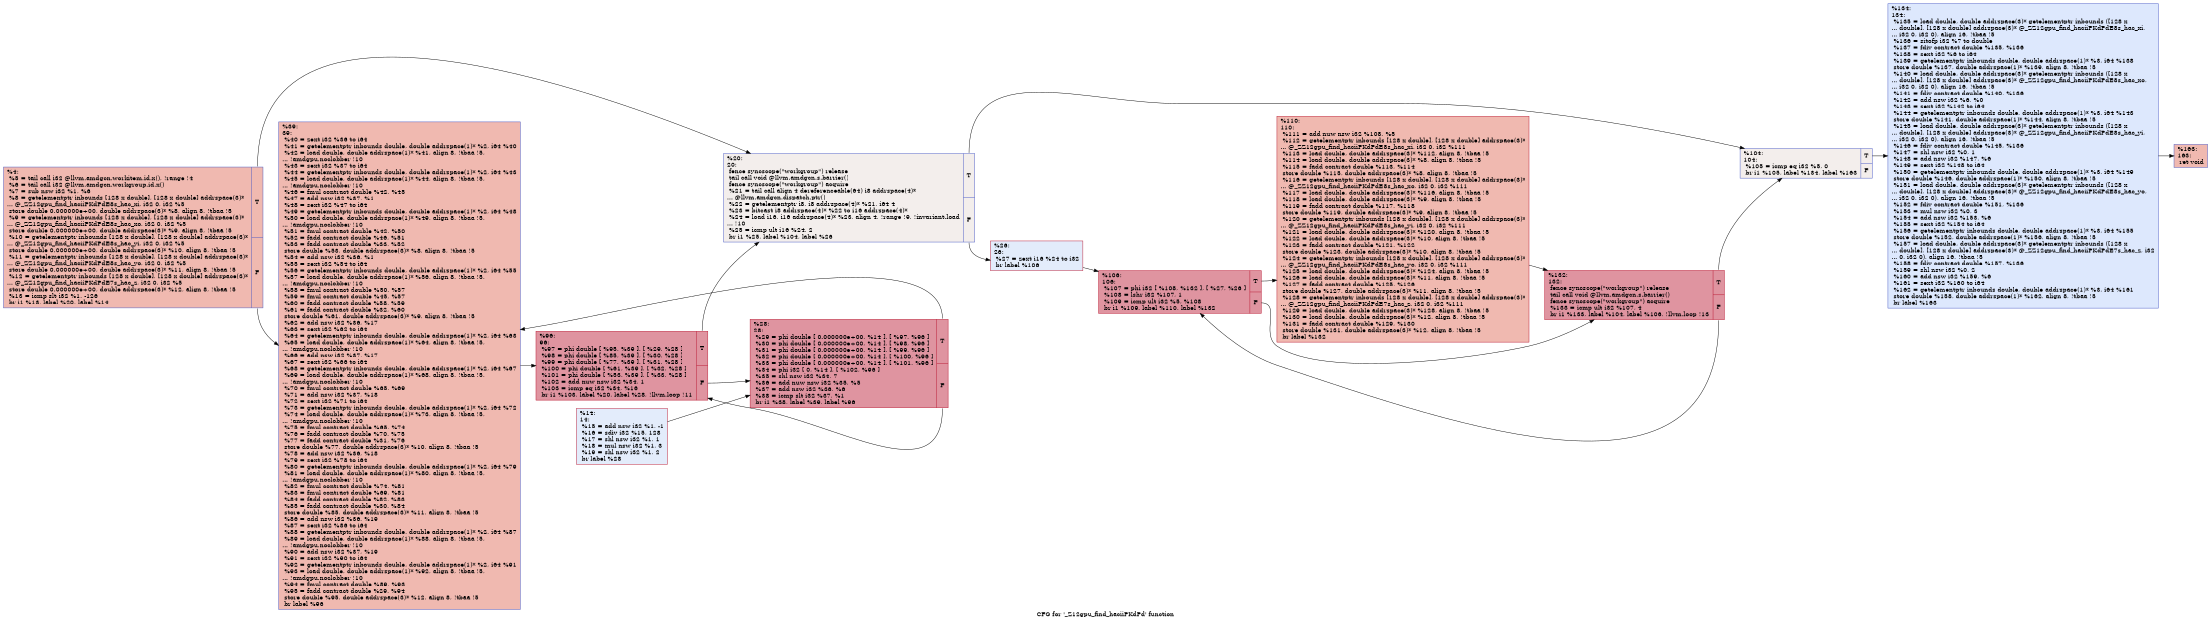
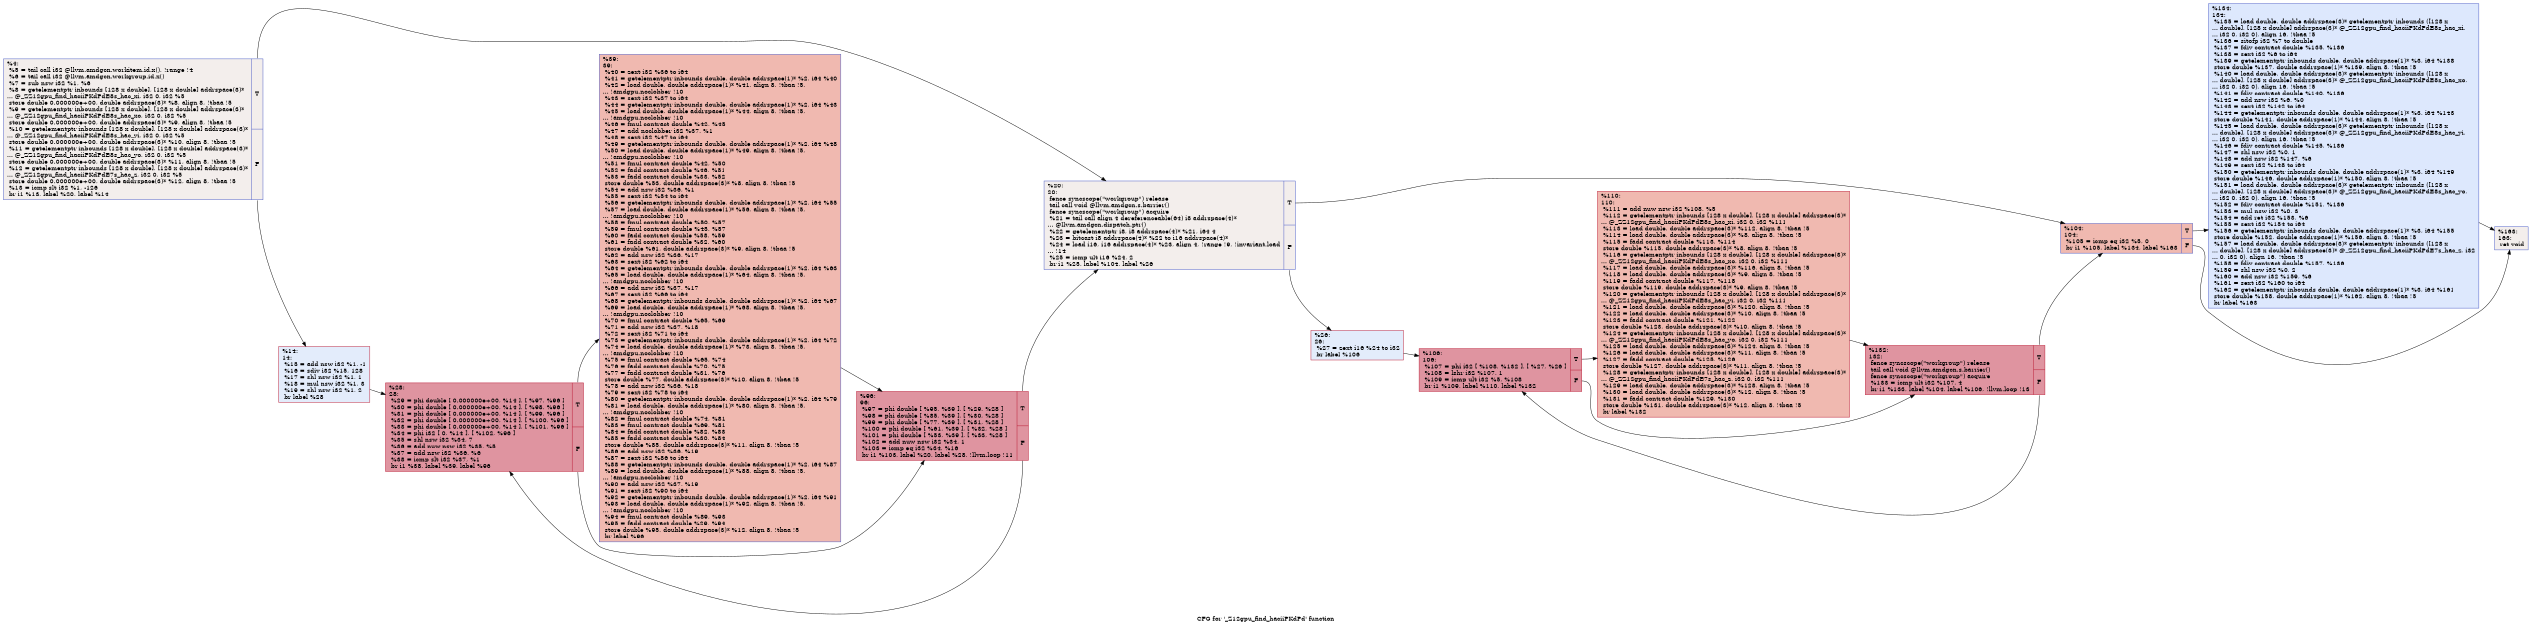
node "%163:": fillcolor #de614d70 -> #e3d9d370
node "%104:": fillcolor #e3d9d370 -> #de614d70
node "%39:": text "%47 = add nsw i32 %37, %1" -> "%47 = add noclobber i32 %37, %1"
node "%134:": text "%154 = add nsw i32 %153, %6" -> "%154 = add ret i32 %153, %6"
node "%20:": text "... !10" -> "... !14"
node "%4:": fillcolor #de614d70 -> #e3d9d370
edge "%4:" -> "%39:": now "%4:" -> "%14:"
edge "%104:" -> "%163:": added
